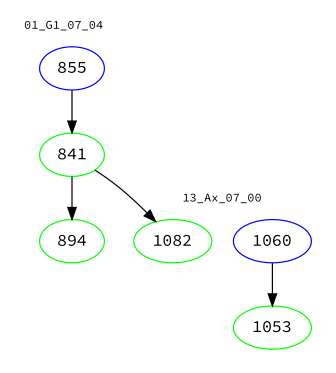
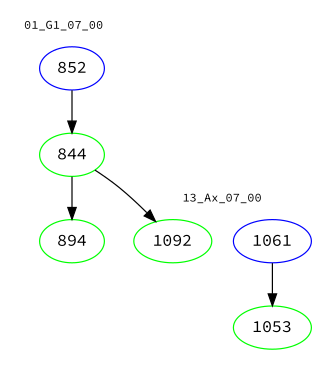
cluster "01_G1_07_04": label "01_G1_07_04" -> "01_G1_07_00"
node "855": label "855" -> "852"
node "841": label "841" -> "844"
node "1082": label "1082" -> "1092"
node "1060": label "1060" -> "1061"
